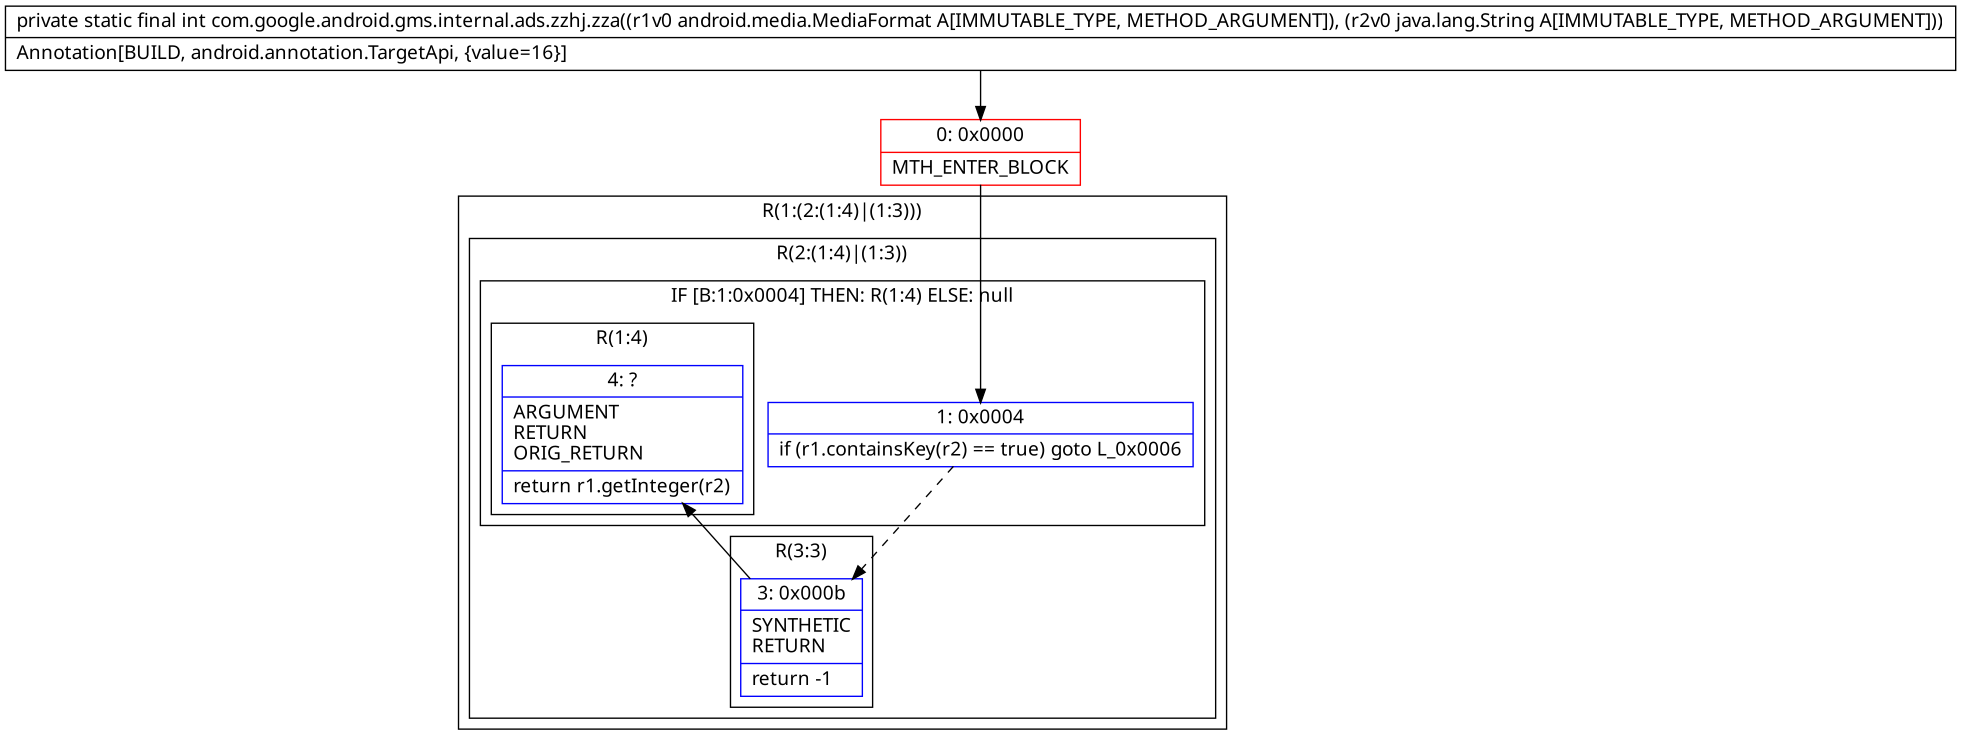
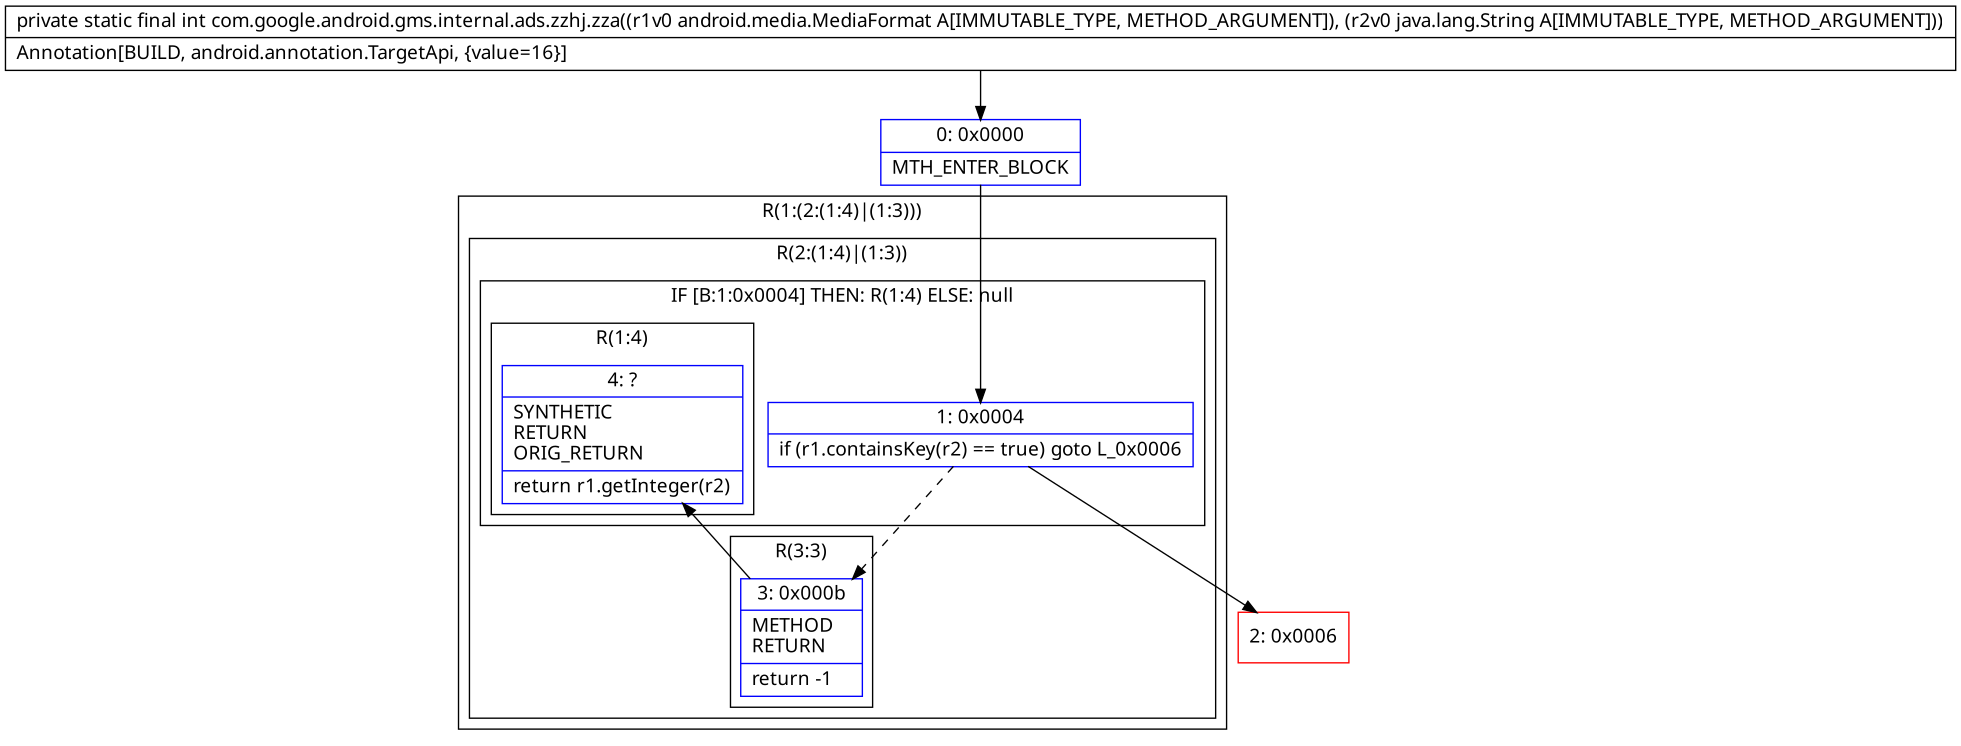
node "0: 0x0000": color red -> blue
node "4: ?": text "ARGUMENT" -> "SYNTHETIC"
node "3: 0x000b": text "SYNTHETIC" -> "METHOD"
node "2: 0x0006": added
